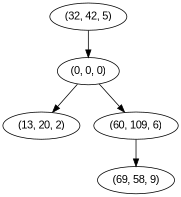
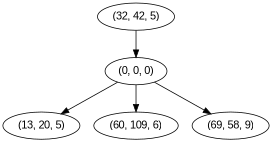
node "(13, 20, 2)": label "(13, 20, 2)" -> "(13, 20, 5)"
edge "(60, 109, 6)" -> "(69, 58, 9)": now "(0, 0, 0)" -> "(69, 58, 9)"
